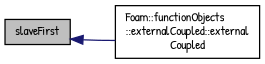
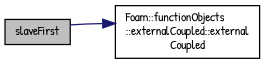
edge "Foam::functionObjects ::externalCoupled::external Coupled" -> "slaveFirst": reversed
